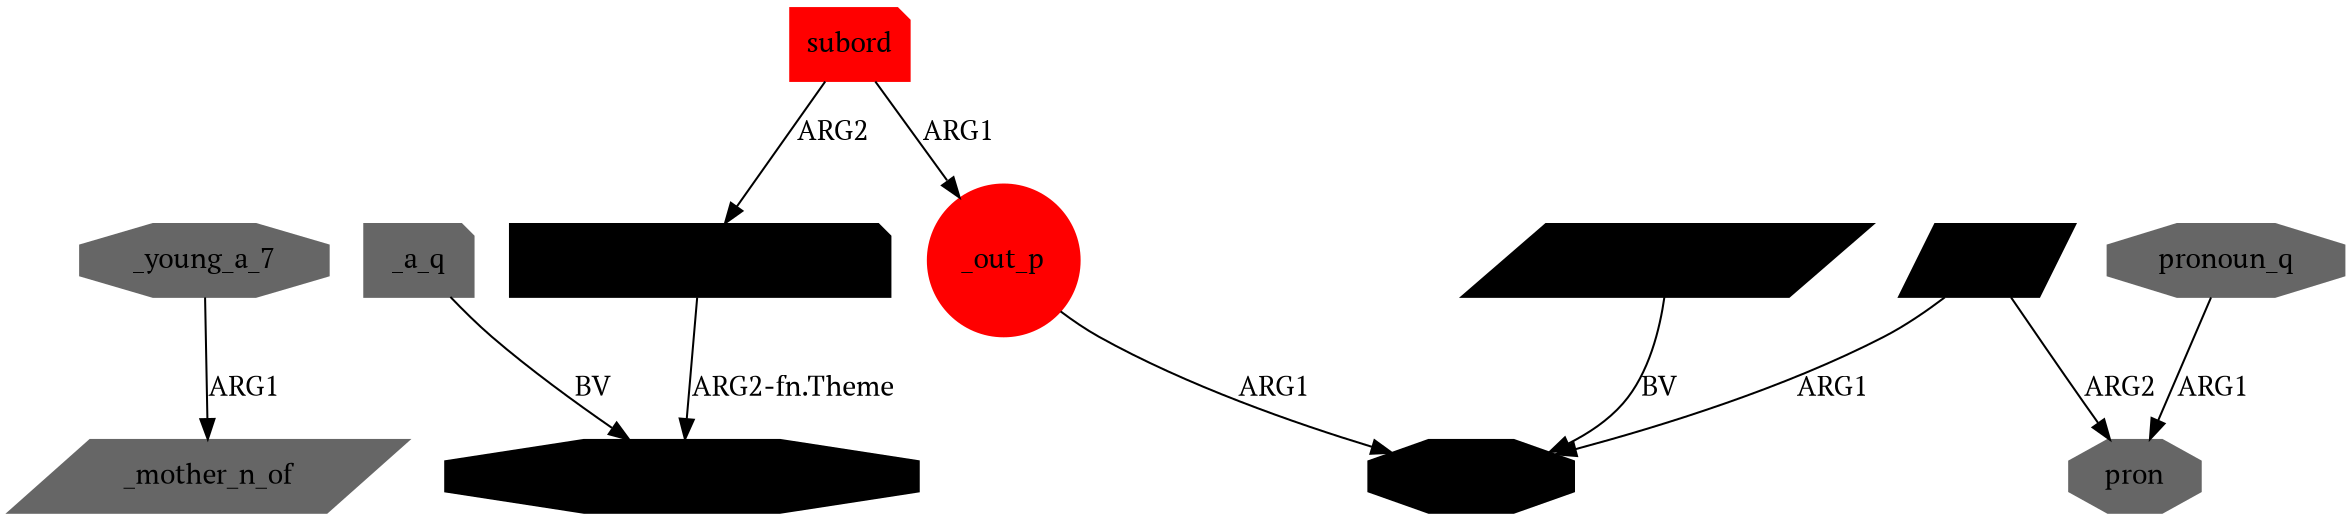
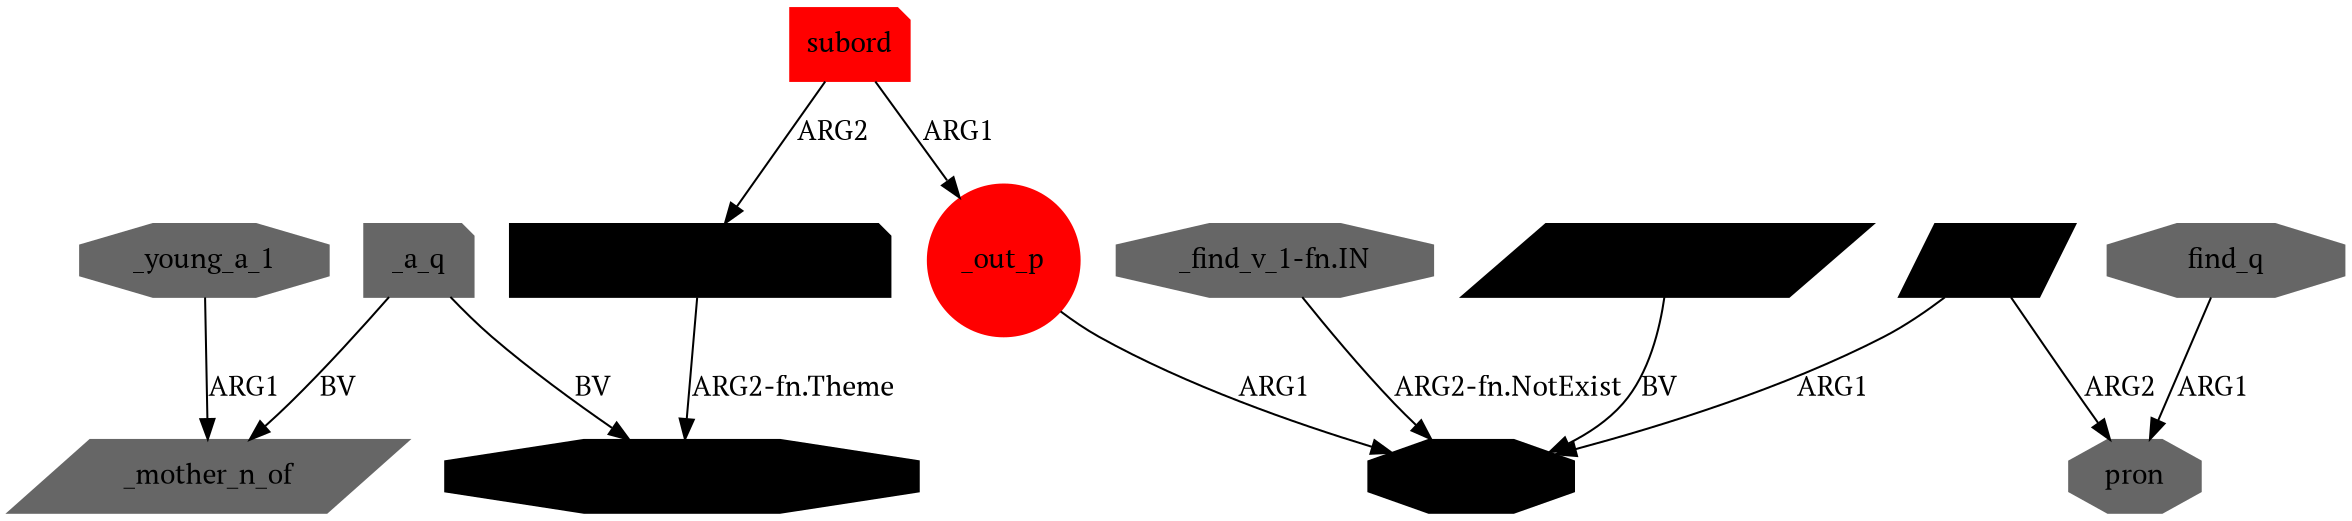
node "_young_a_7": label "_young_a_7" -> "_young_a_1"
node "_find_v_1-fn.IN": added
node "pronoun_q": label "pronoun_q" -> "find_q"
edge "_a_q" -> "_mother_n_of": added, label "BV"
